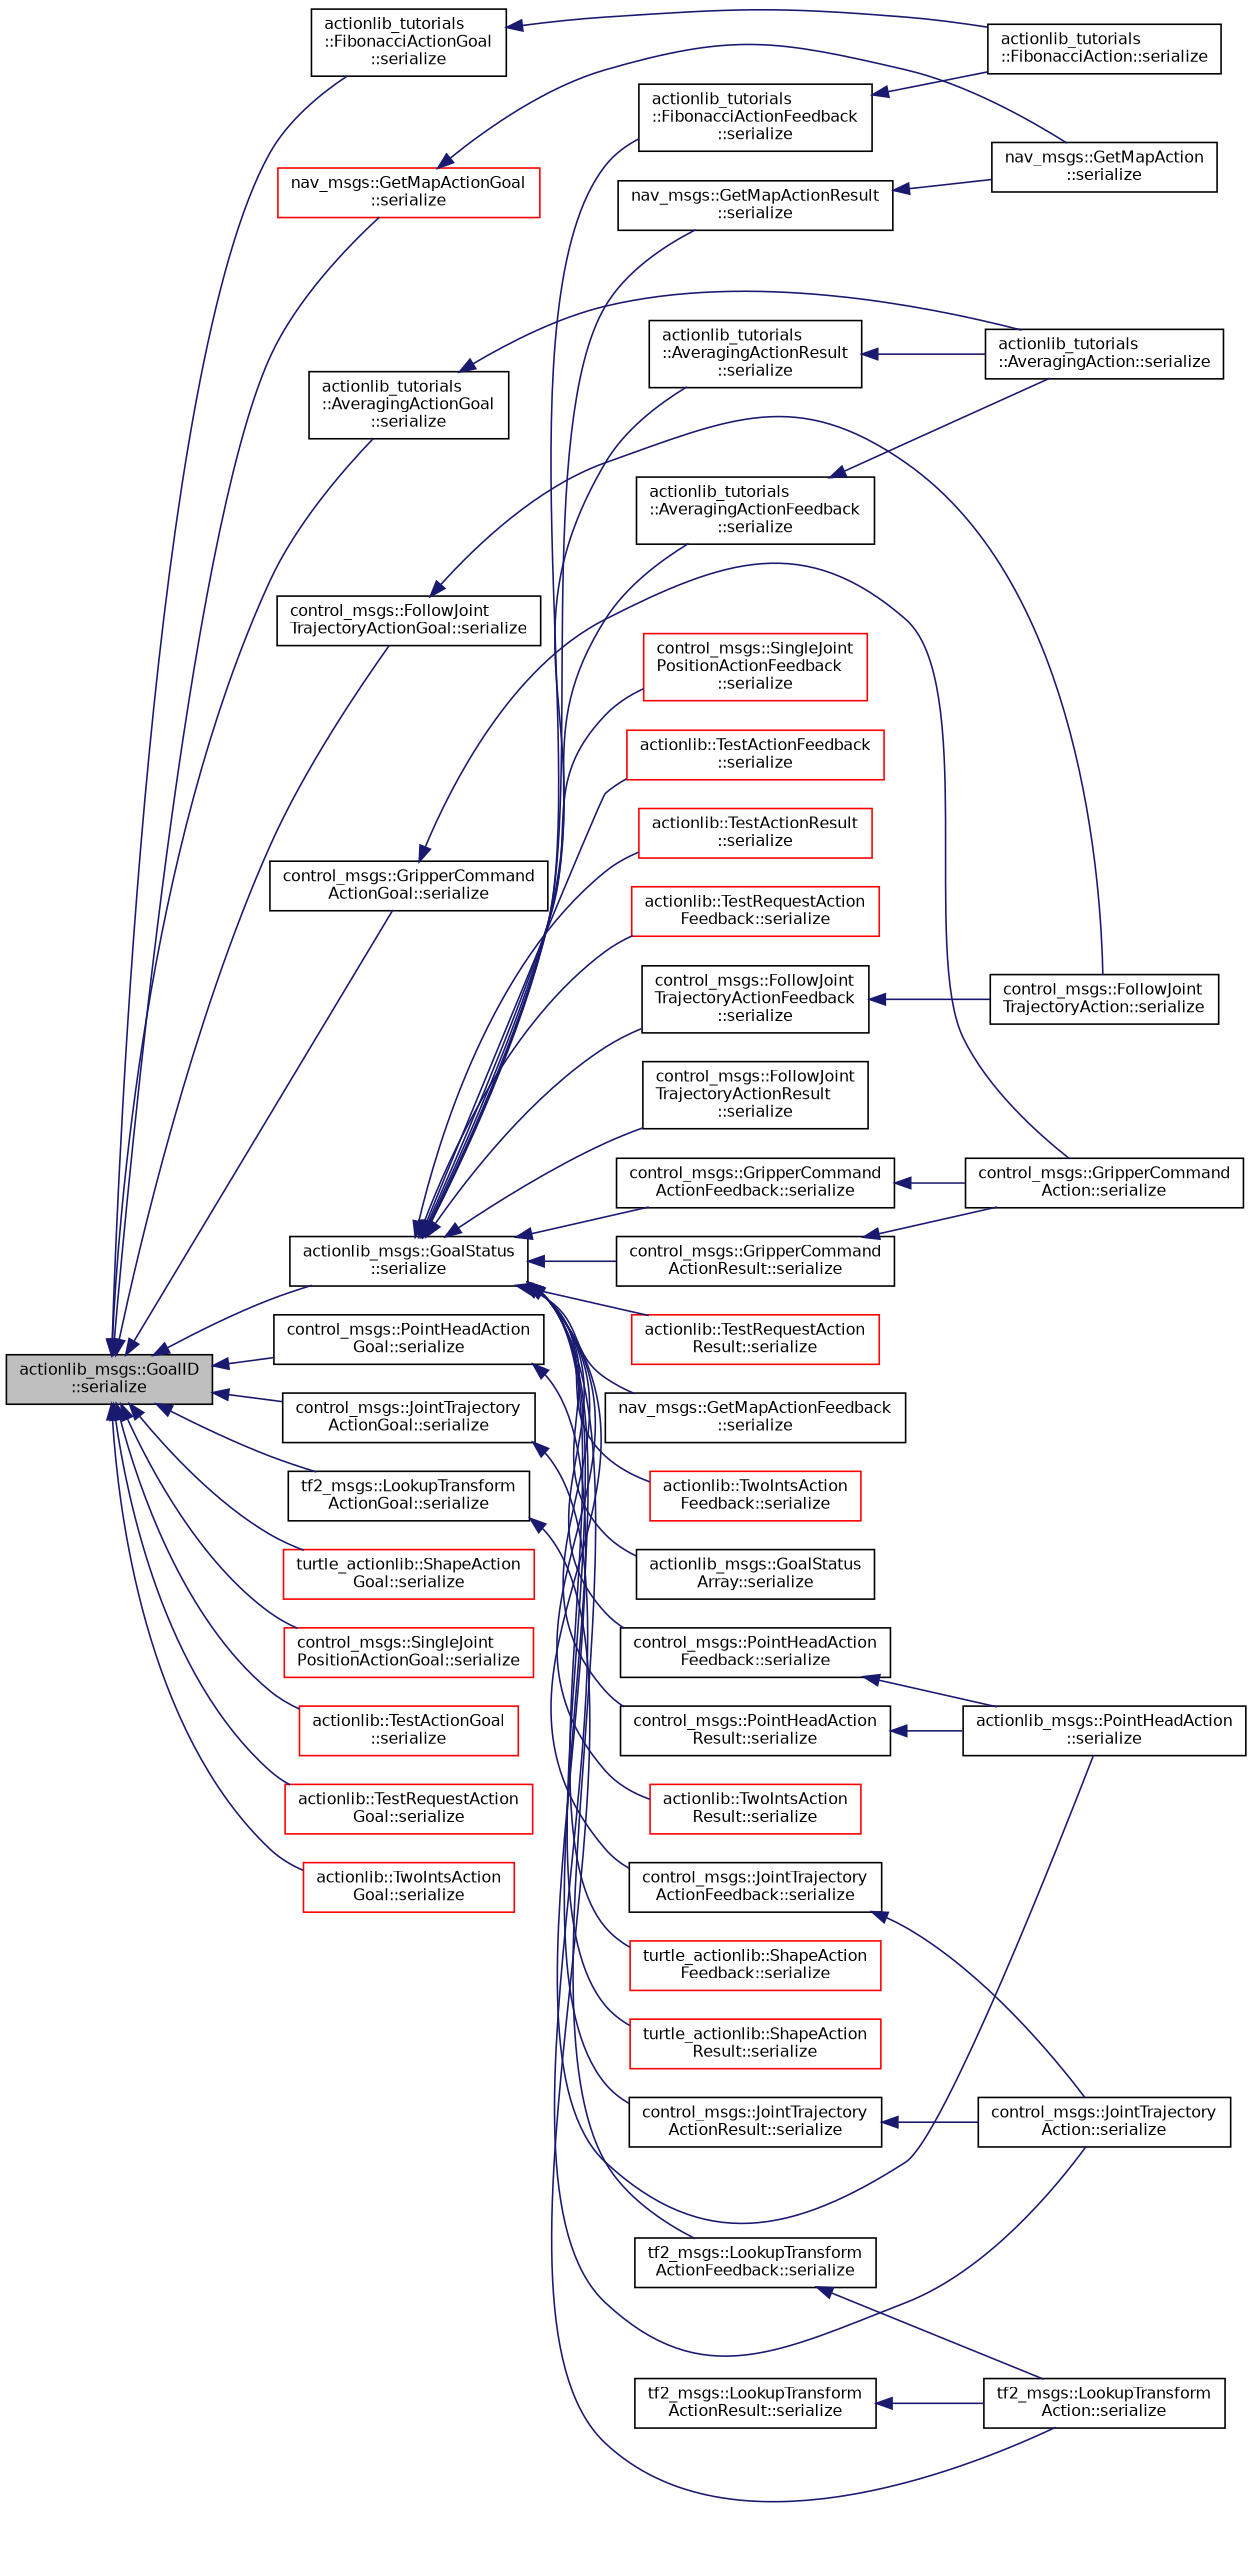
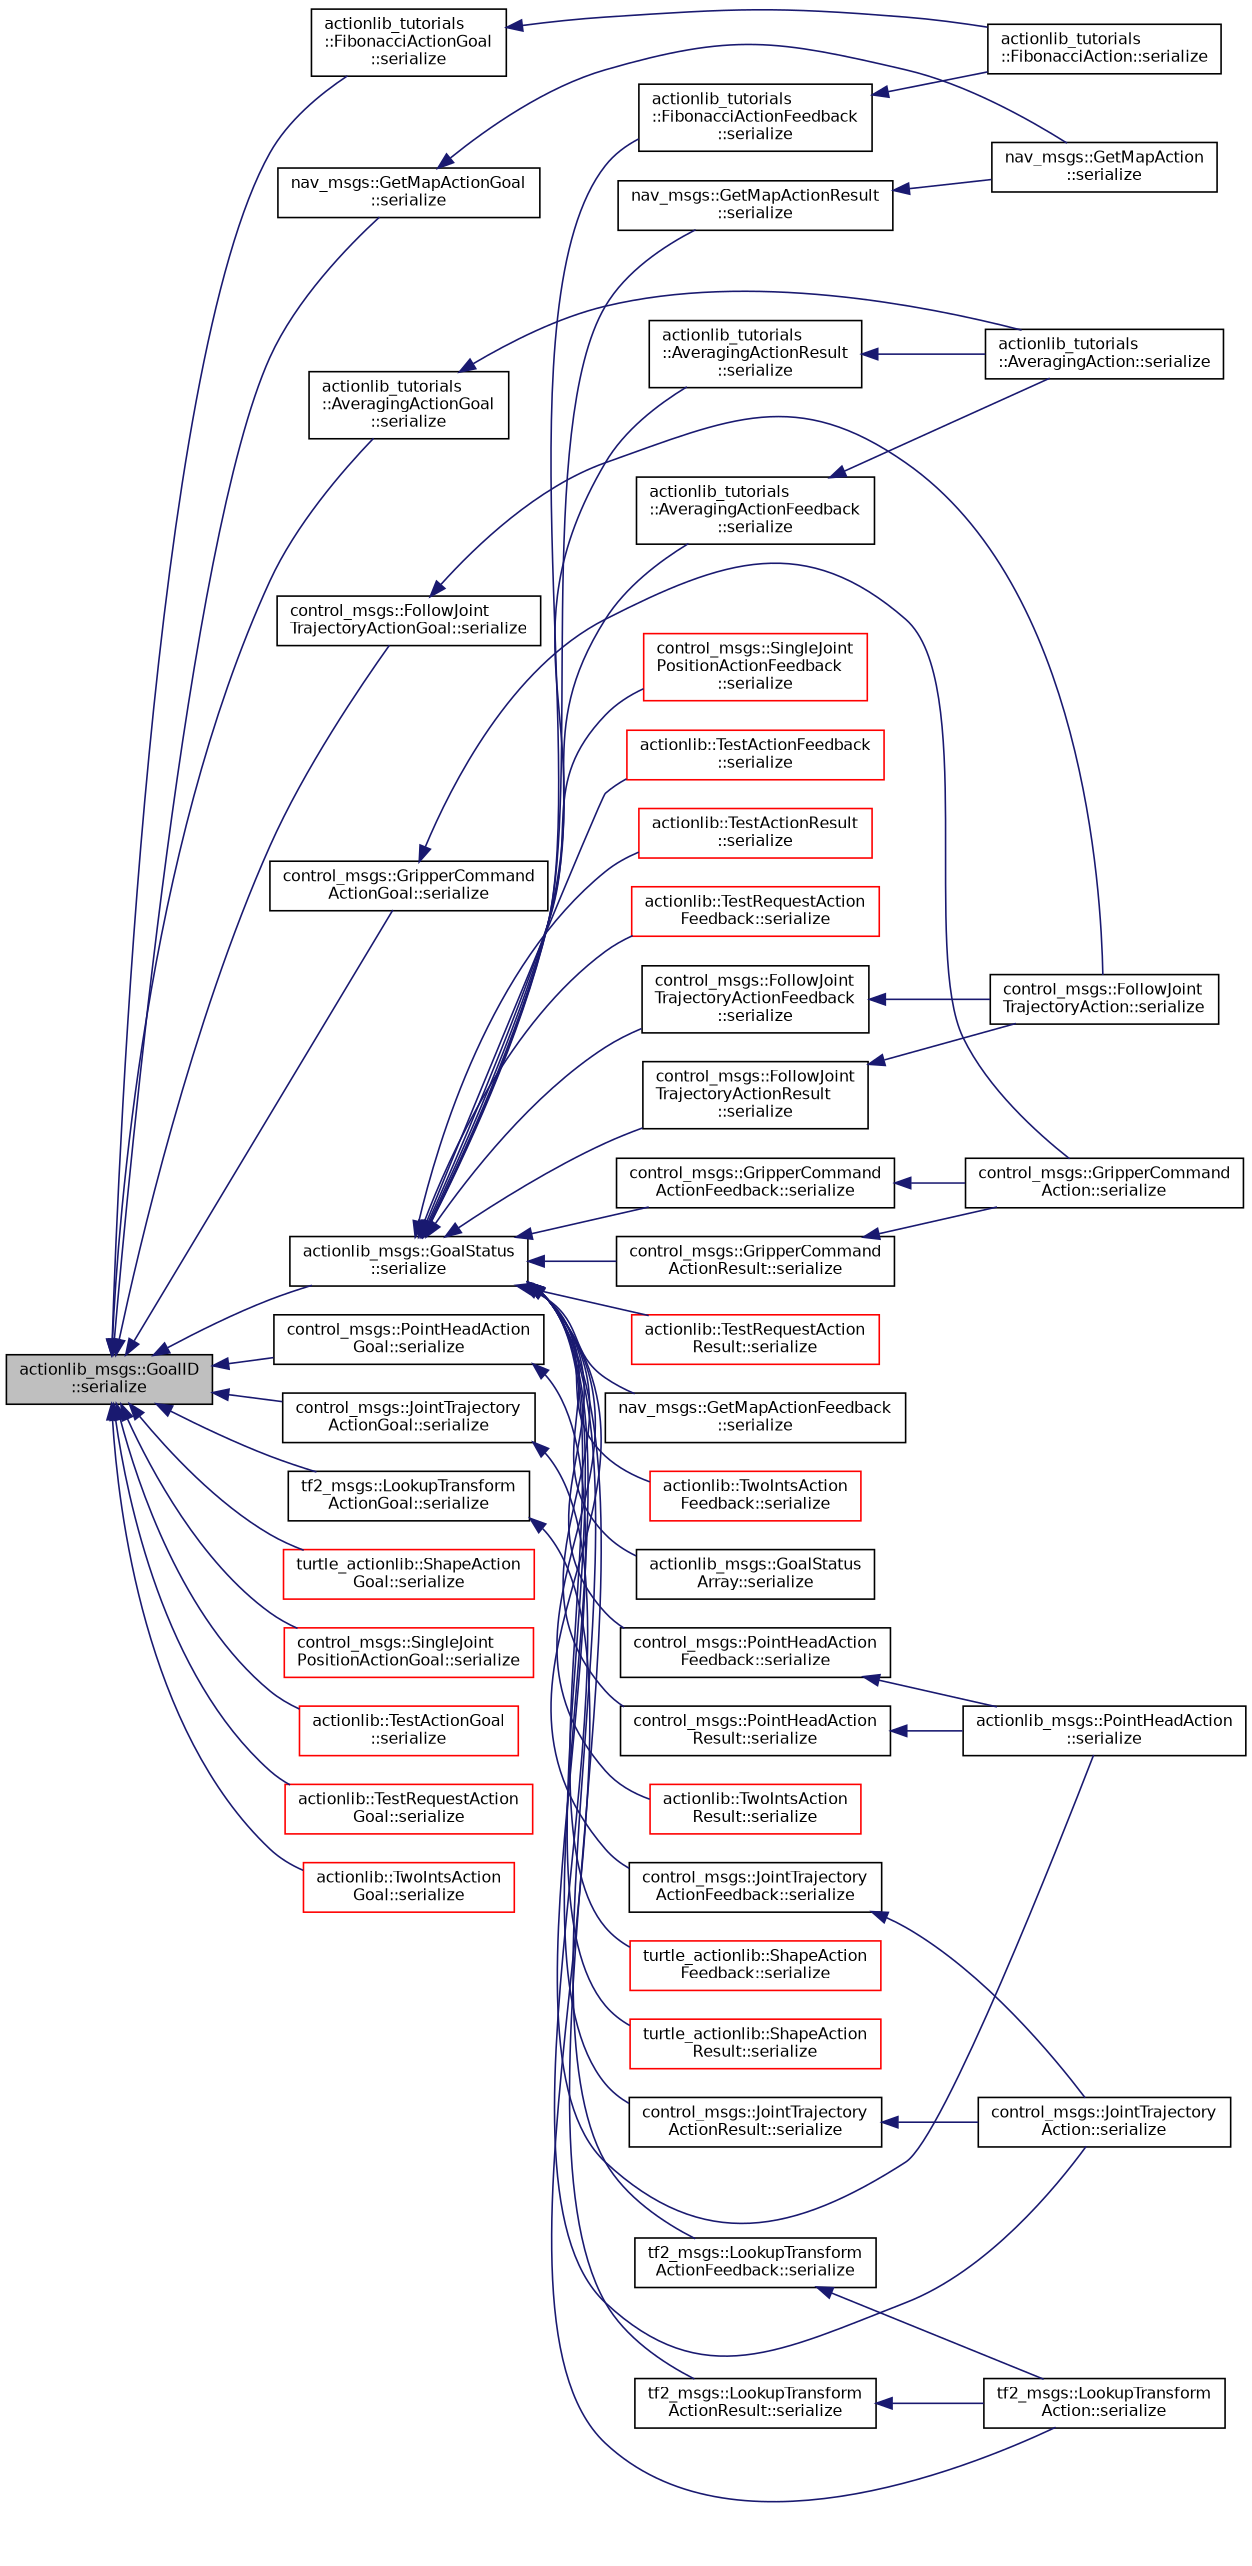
node "nav_msgs::GetMapActionGoal ::serialize": color red -> black
edge "control_msgs::FollowJoint TrajectoryAction::serialize" -> "control_msgs::FollowJoint TrajectoryActionResult ::serialize": added
edge "tf2_msgs::LookupTransform ActionResult::serialize" -> "actionlib_msgs::GoalStatus ::serialize": added
